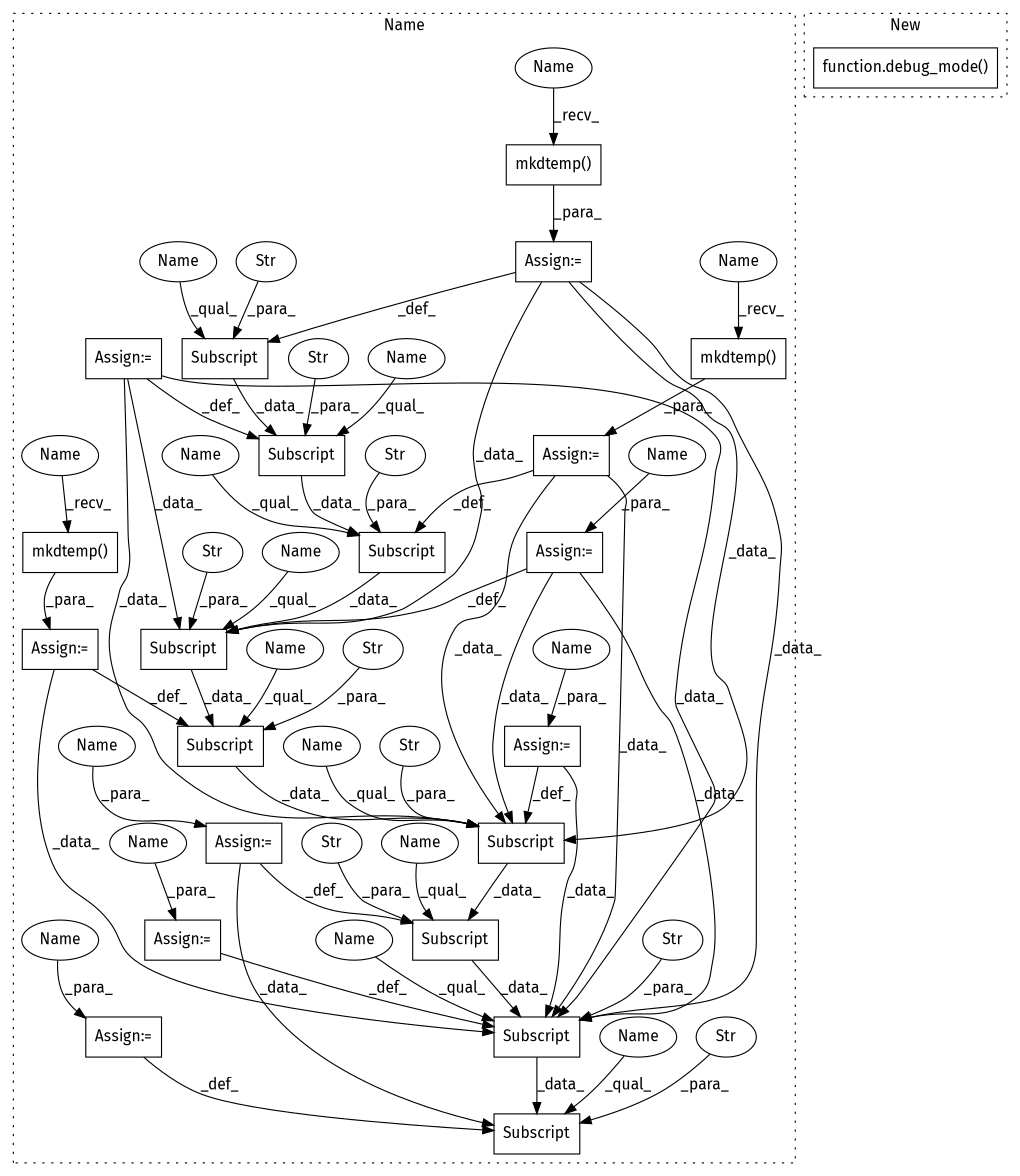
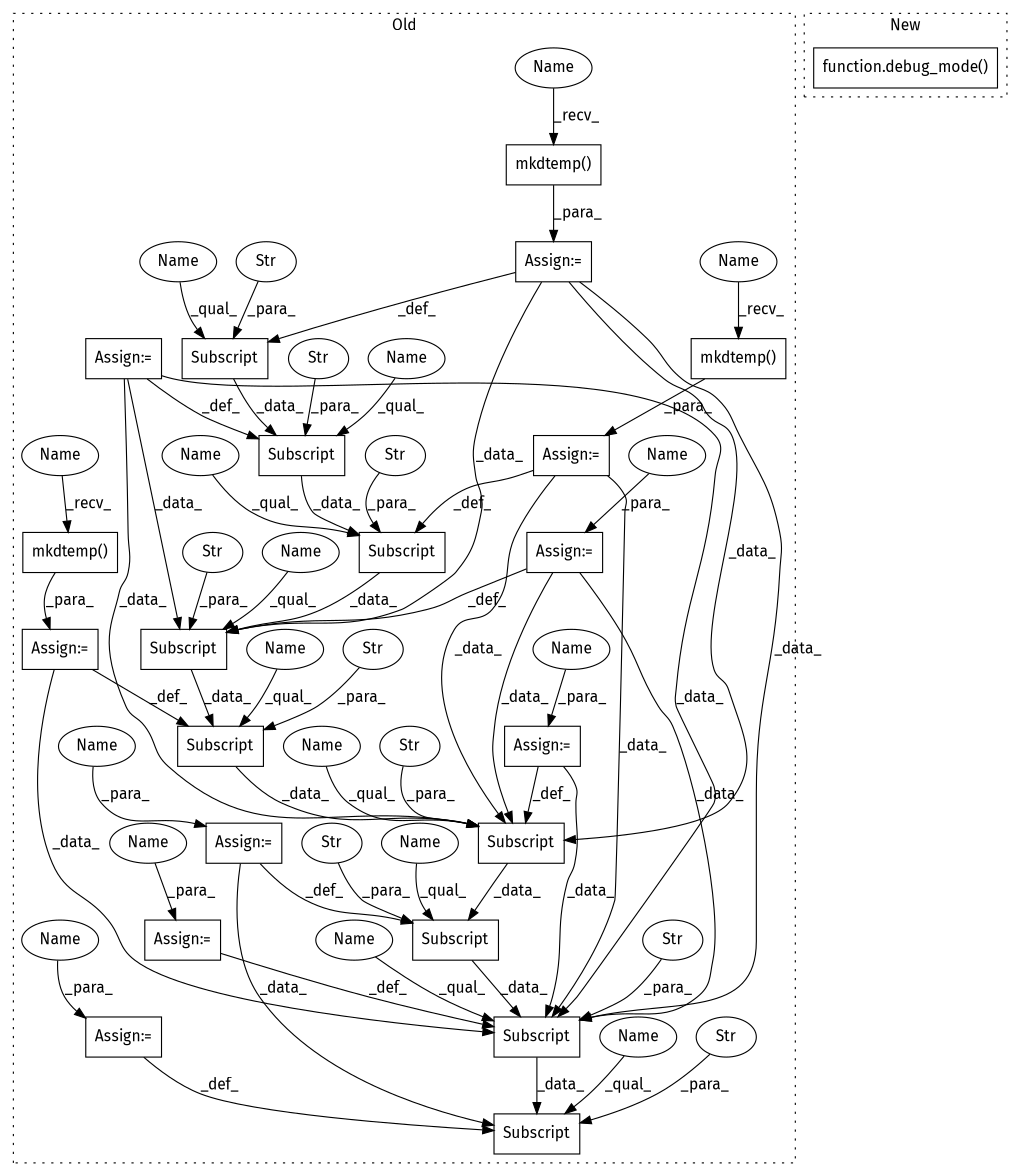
cluster "Name": label "Name" -> "Old"
